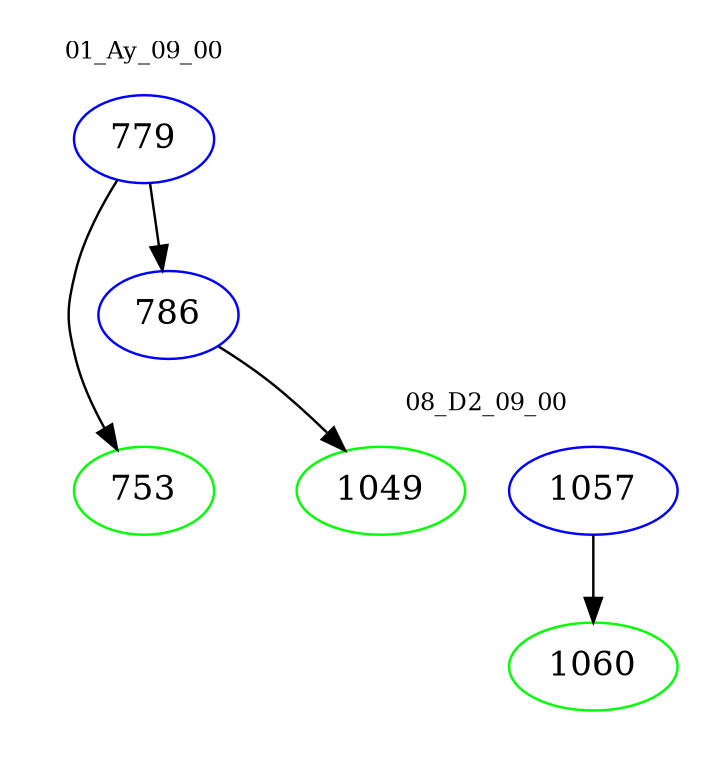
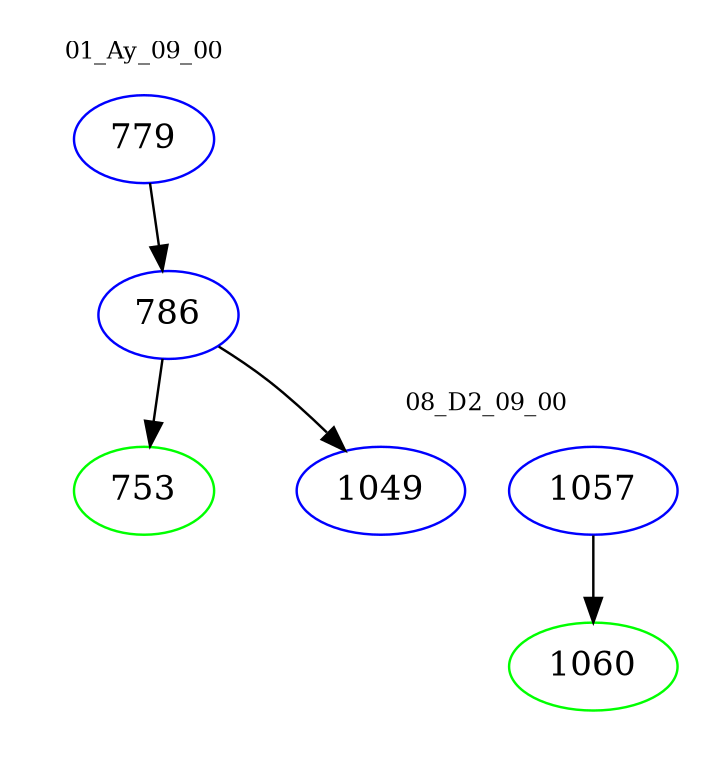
edge "779" -> "753": now "786" -> "753"
node "1049": color green -> blue
